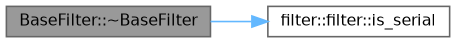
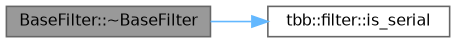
node "filter::filter::is_serial": label "filter::filter::is_serial" -> "tbb::filter::is_serial"
